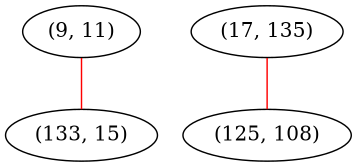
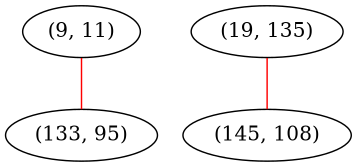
node "(17, 135)": label "(17, 135)" -> "(19, 135)"
node "(133, 15)": label "(133, 15)" -> "(133, 95)"
node "(125, 108)": label "(125, 108)" -> "(145, 108)"
